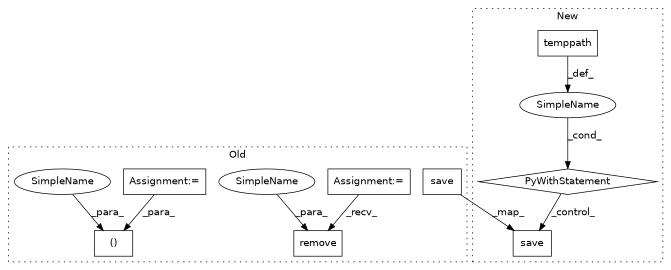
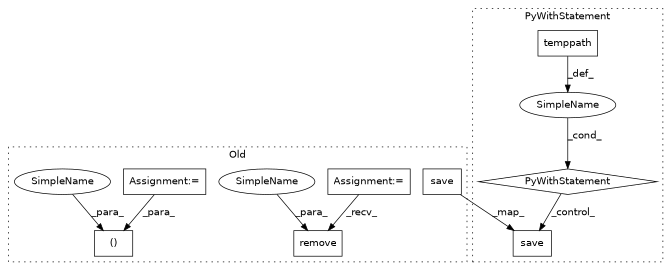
cluster "New": label "New" -> "PyWithStatement"
